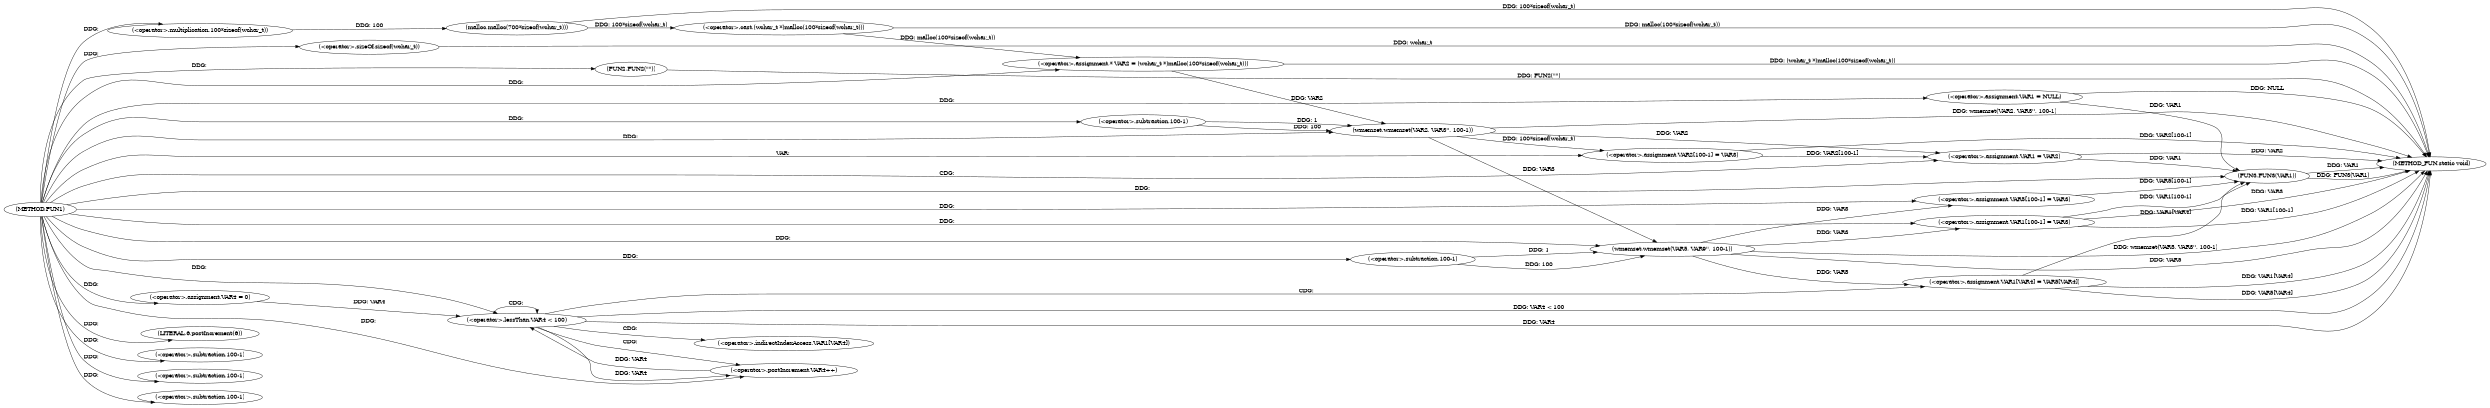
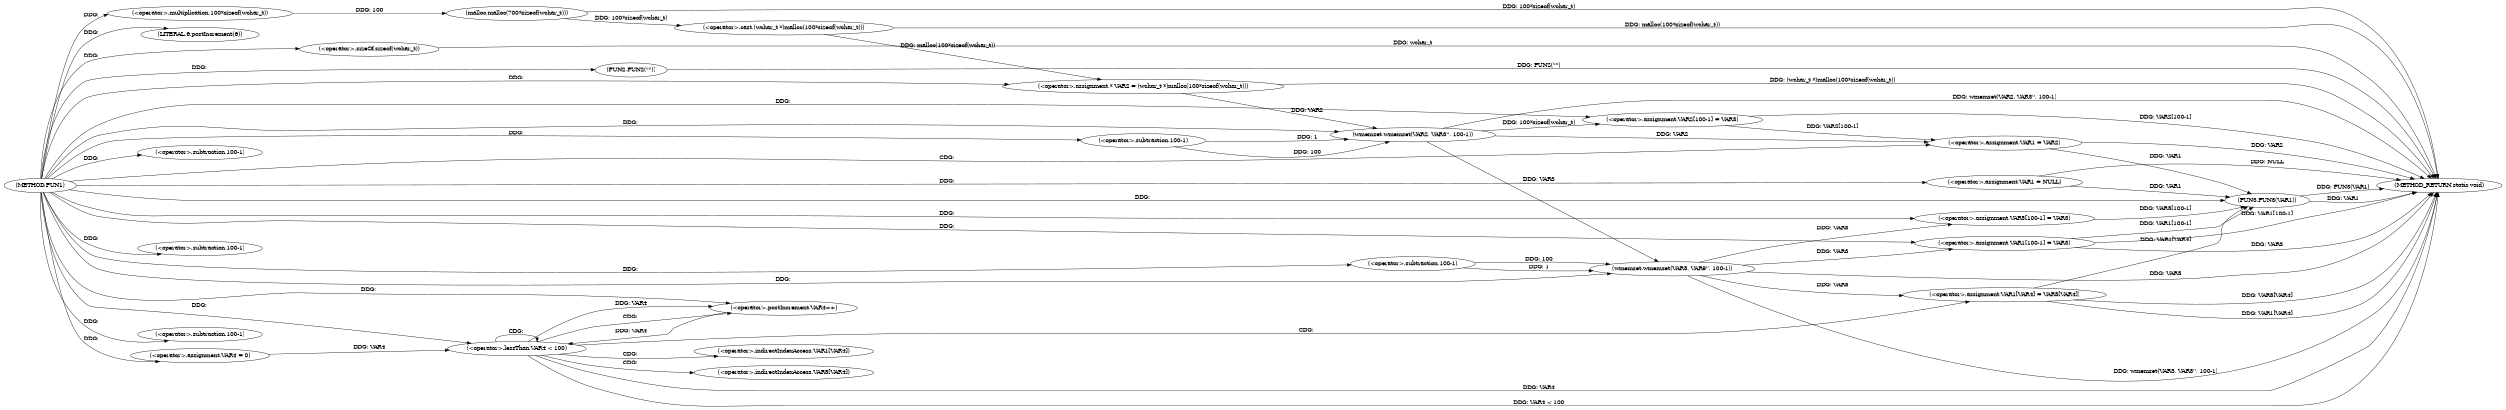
edge "(METHOD,FUN1)" -> "(<operator>.assignment,VAR2[100-1] = VAR3)": label "VAR: " -> "DDG: "
node "(METHOD_FUN,static void)": label "(METHOD_FUN,static void)" -> "(METHOD_RETURN,static void)"
node "(<operator>.indirectIndexAccess,VAR5[VAR4])": added
